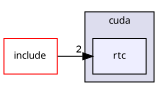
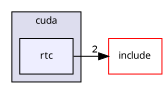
edge "include" -> "rtc": reversed
